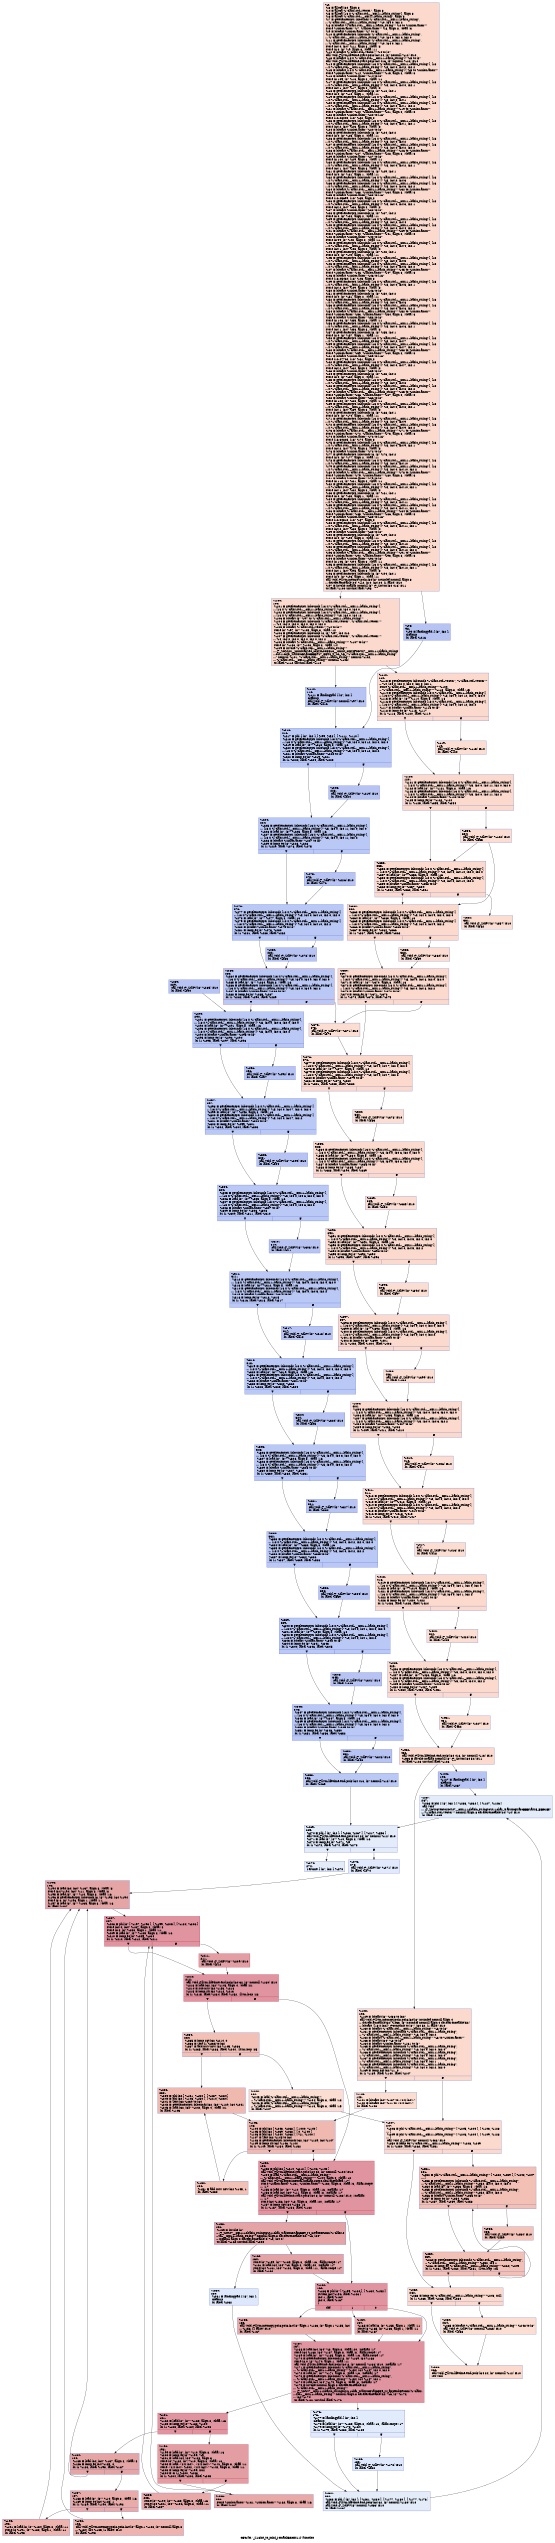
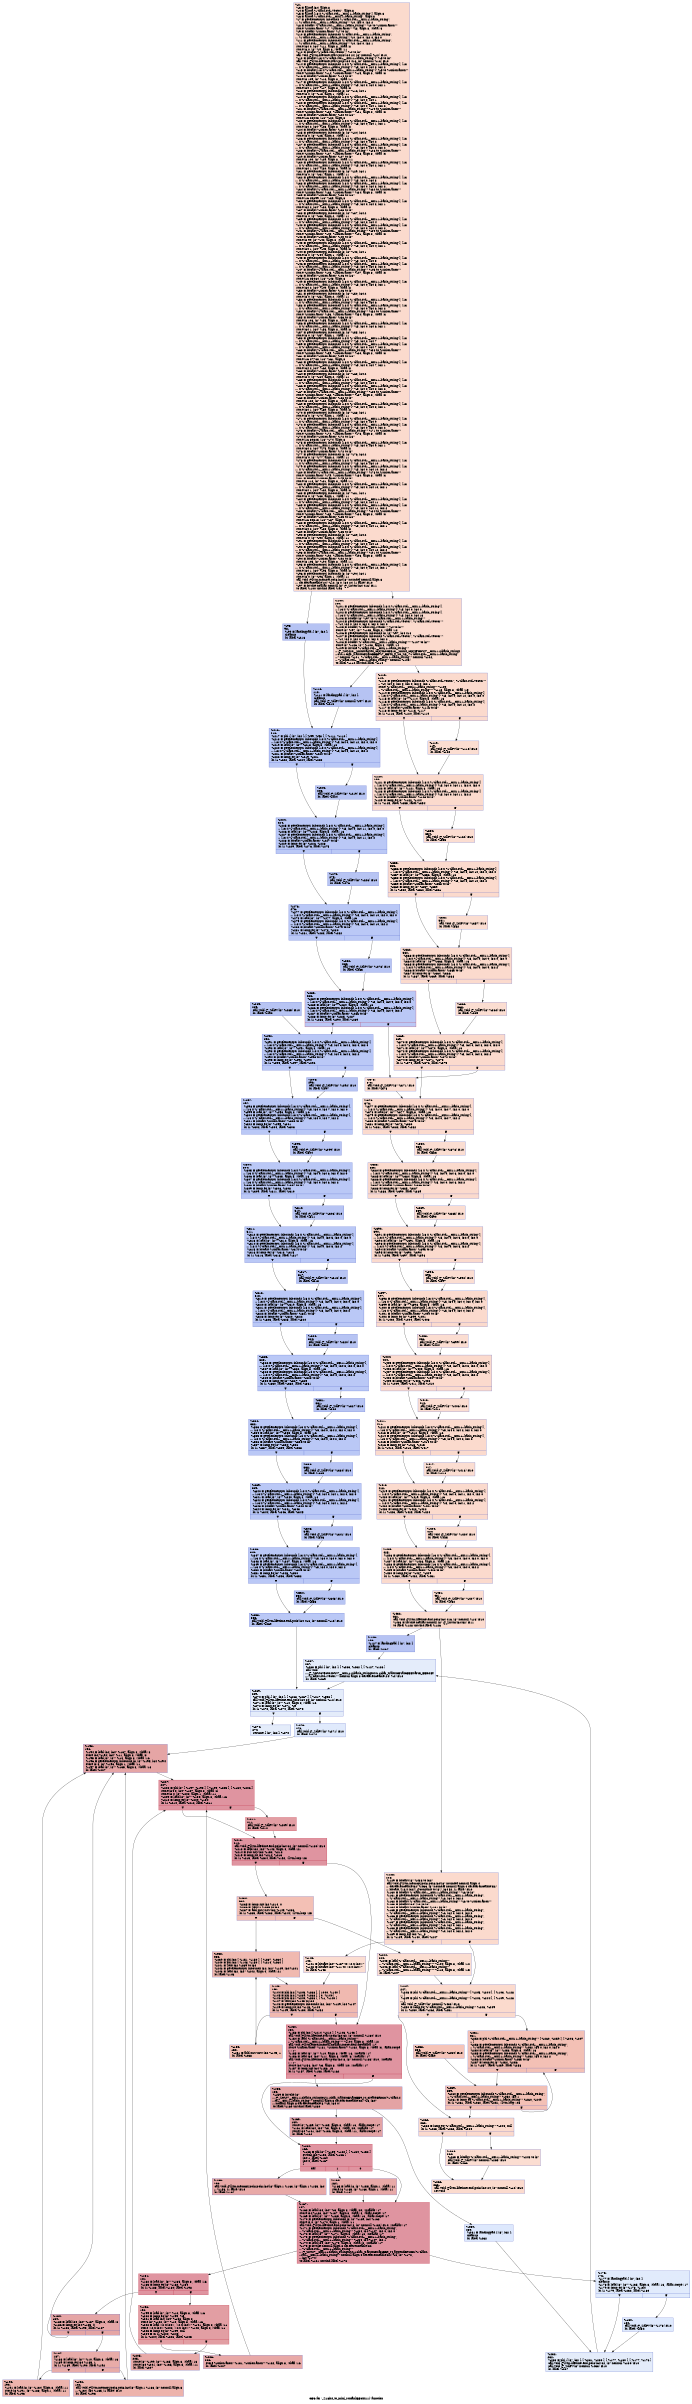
edge "%354:" -> "%362:": now "%361:" -> "%362:"
edge "%251:" -> "%258:": removed
